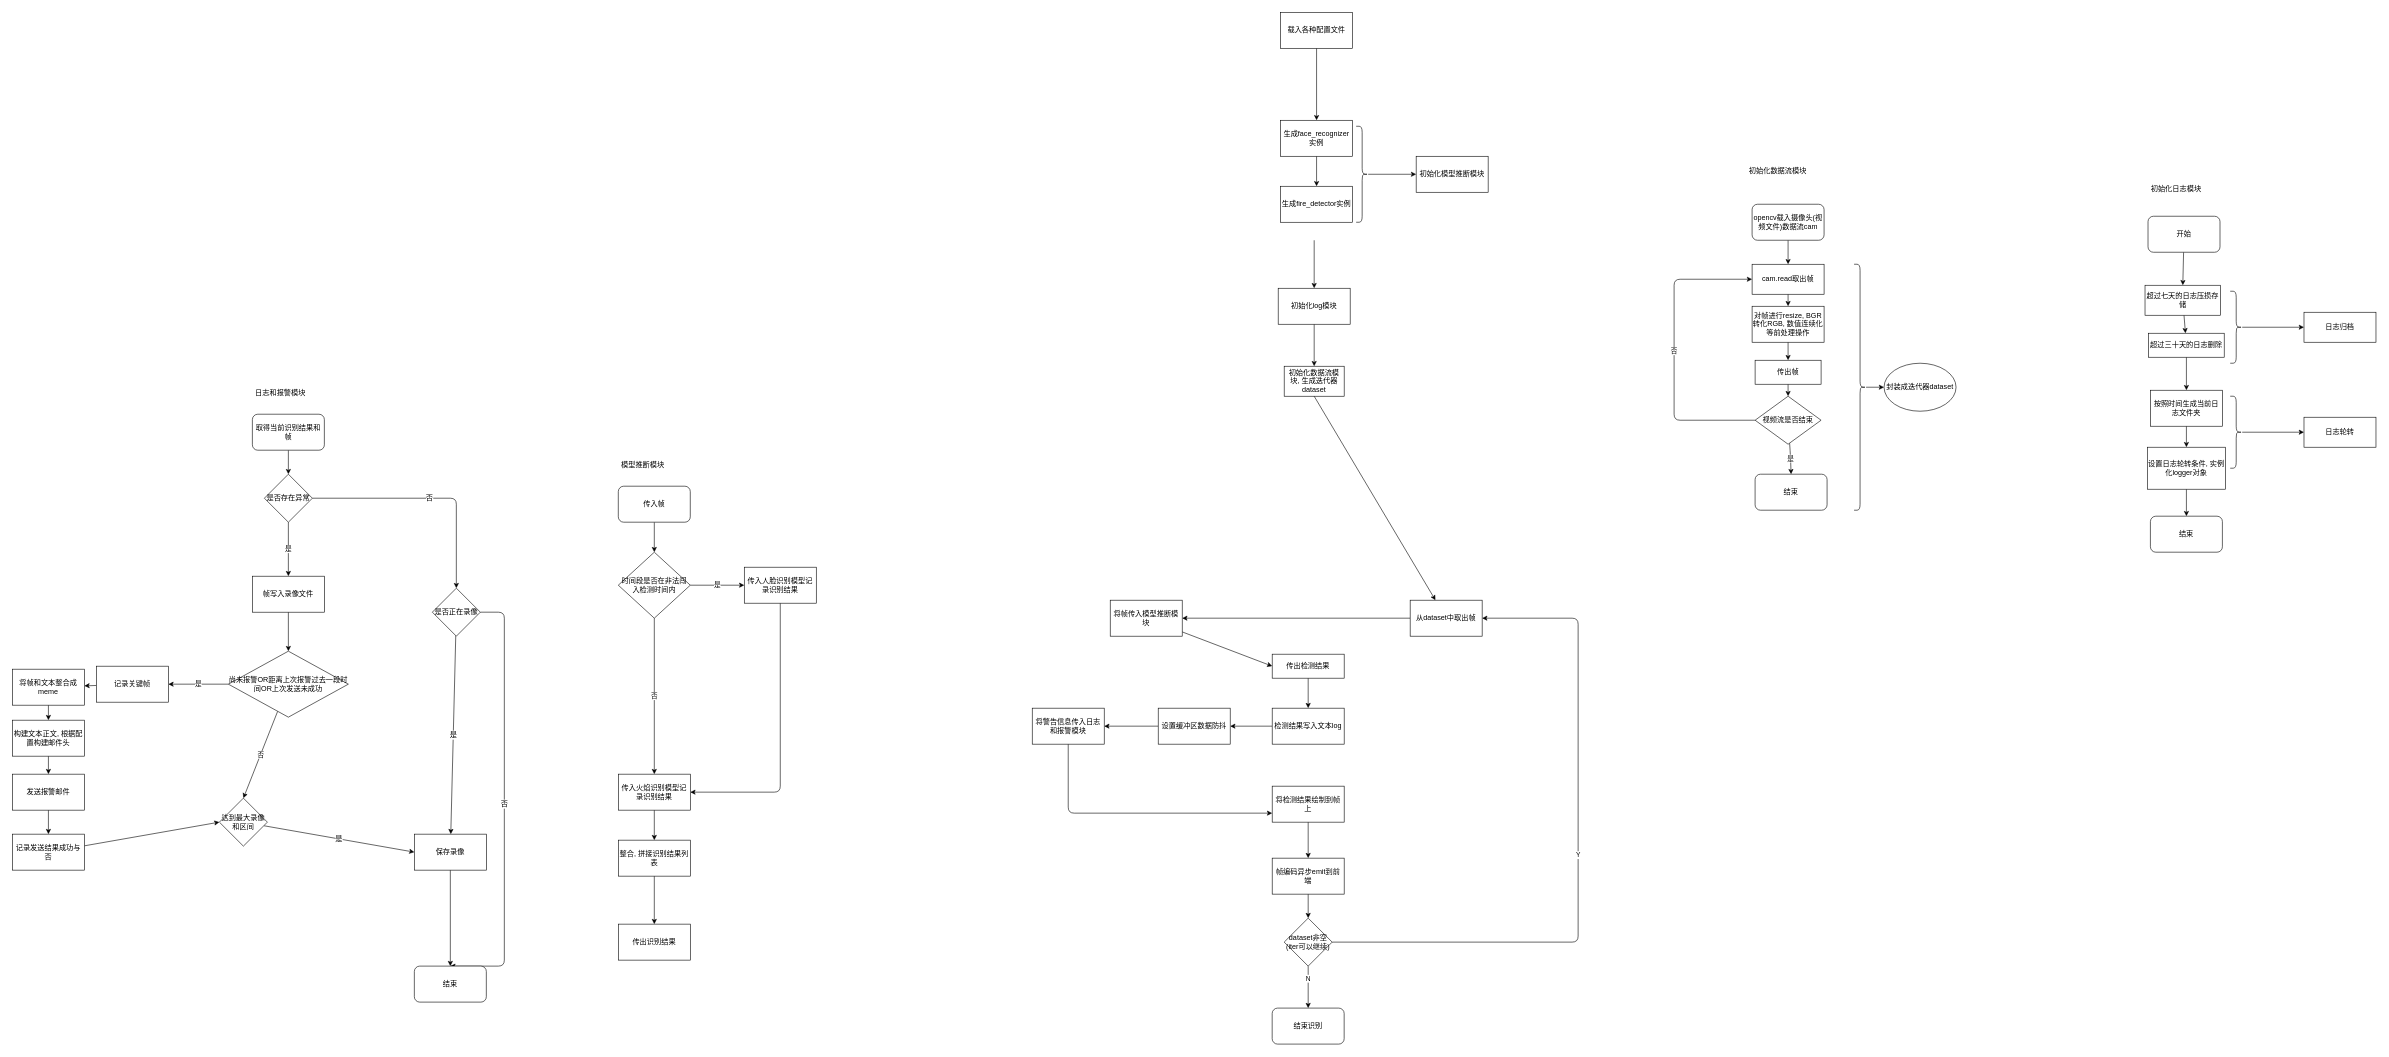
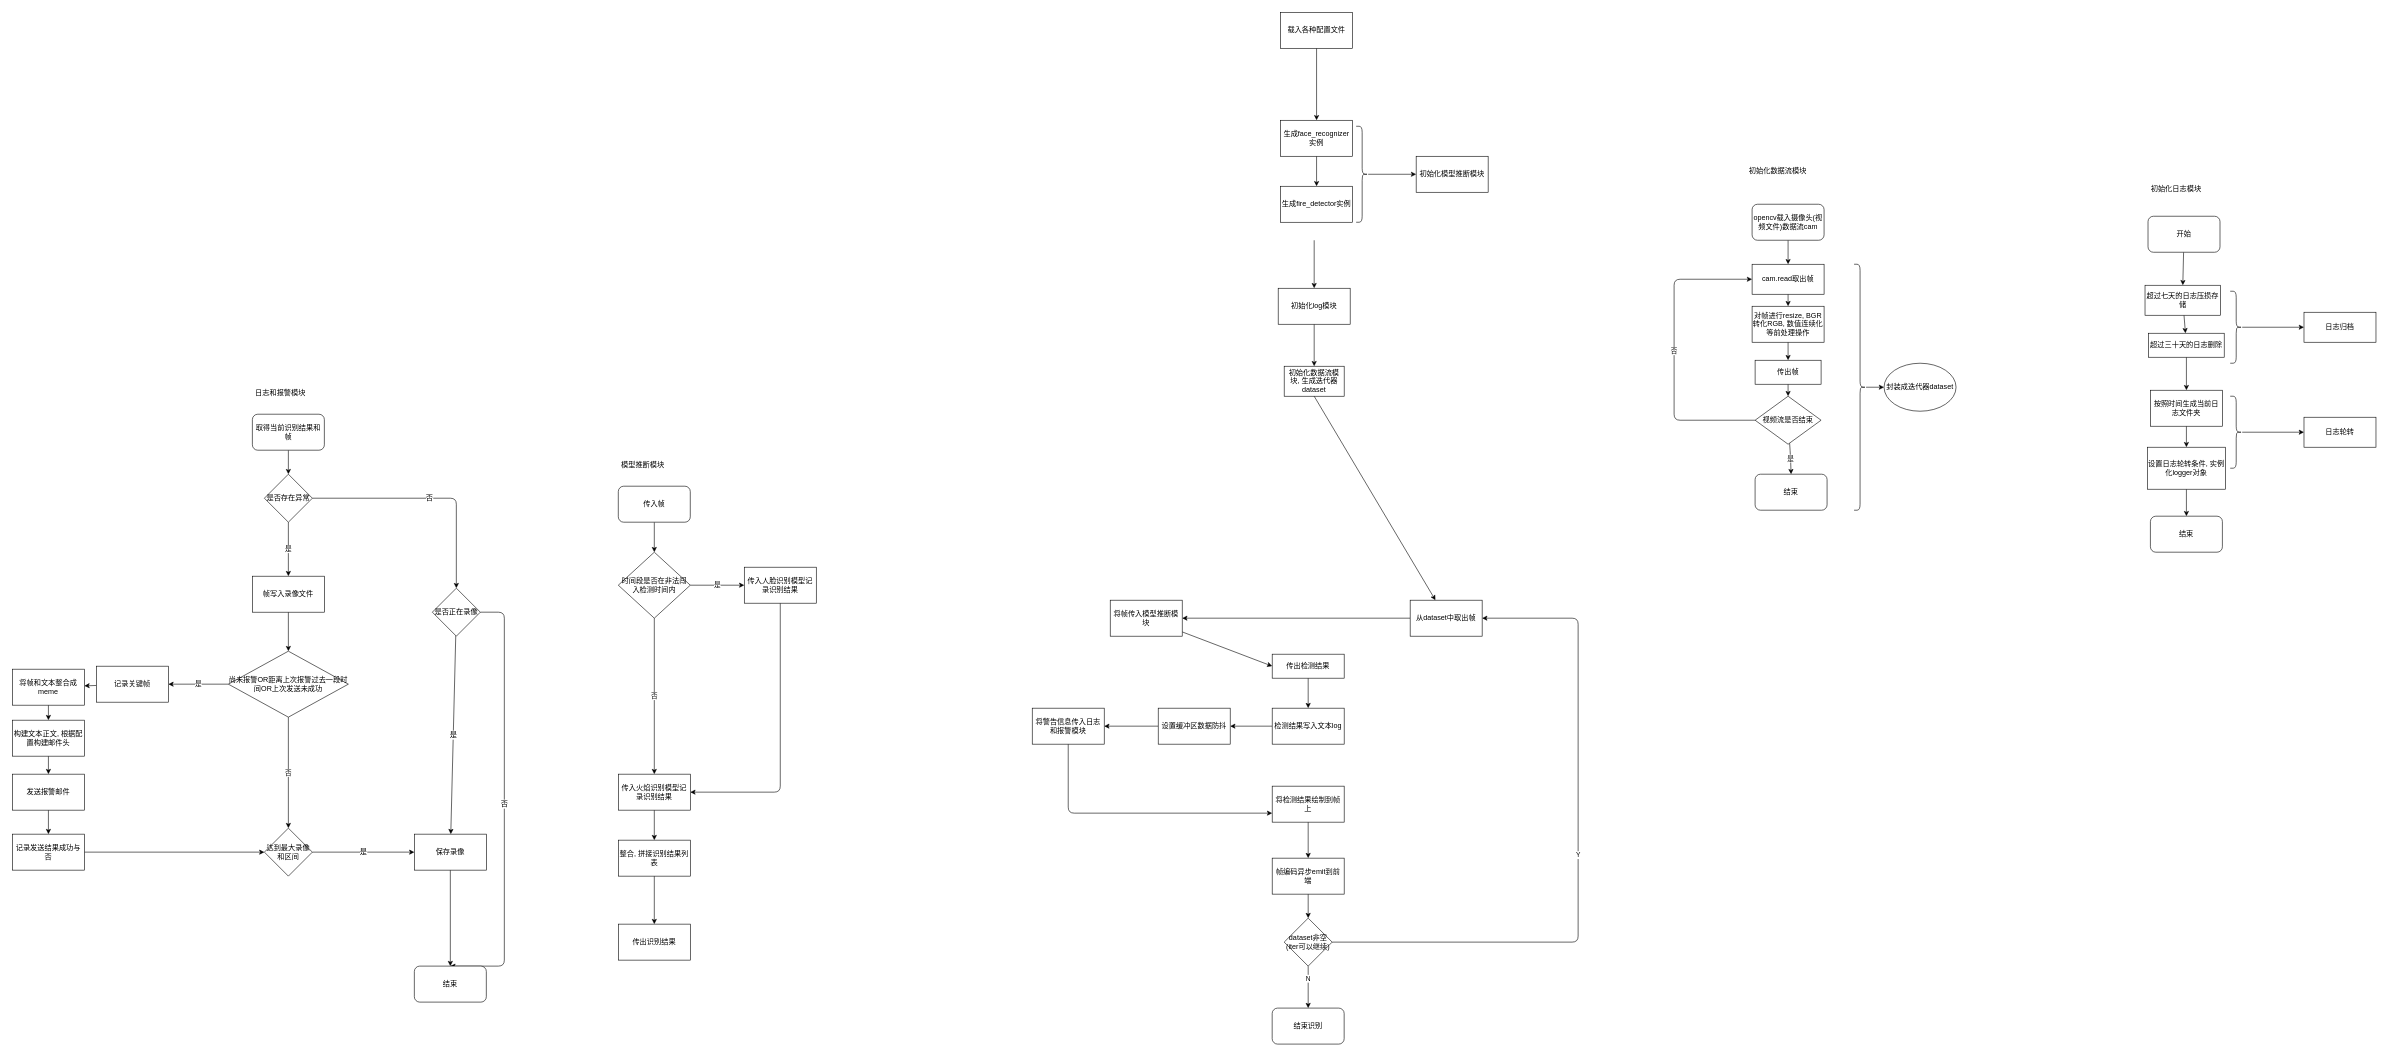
node "达到最大录像和区间": moved (243, 822) -> (288, 852)
